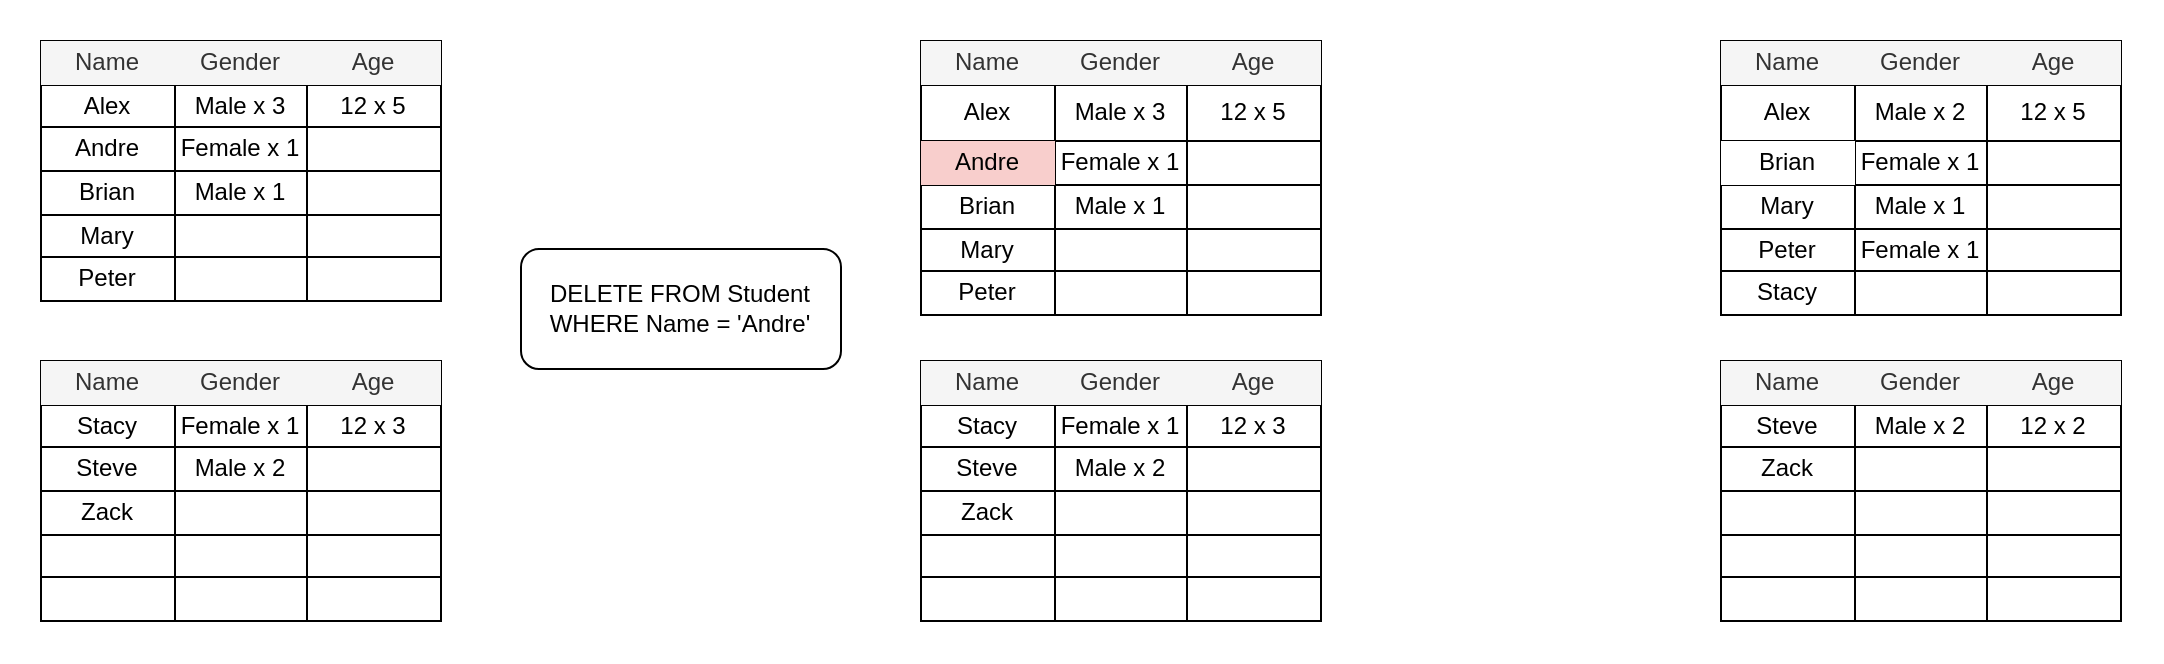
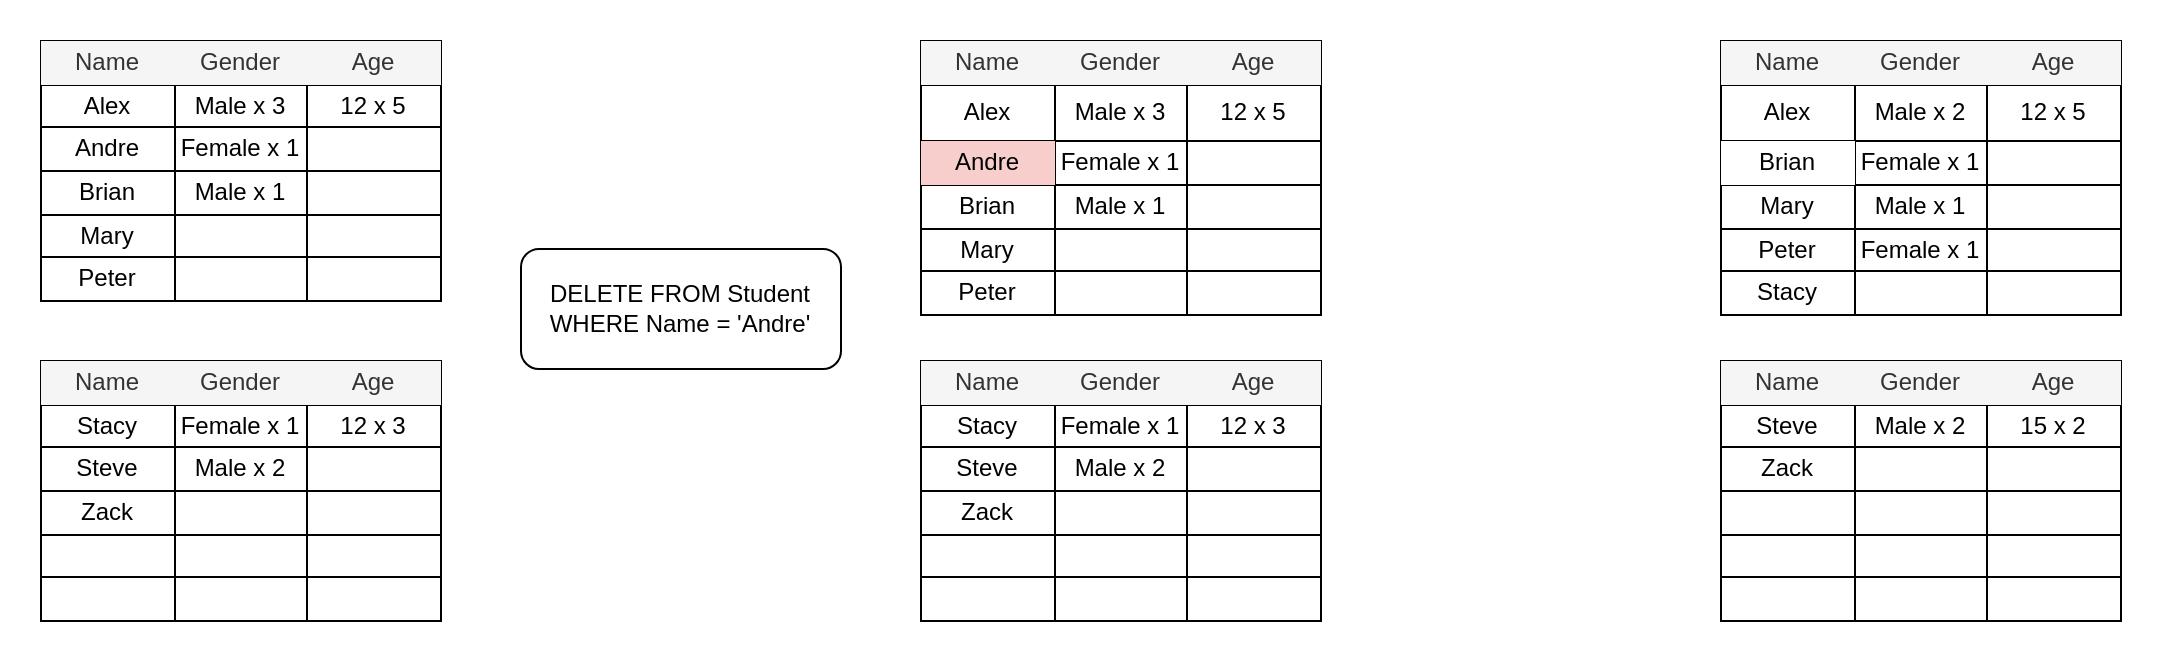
node "12 x 2": label "12 x 2" -> "15 x 2"
